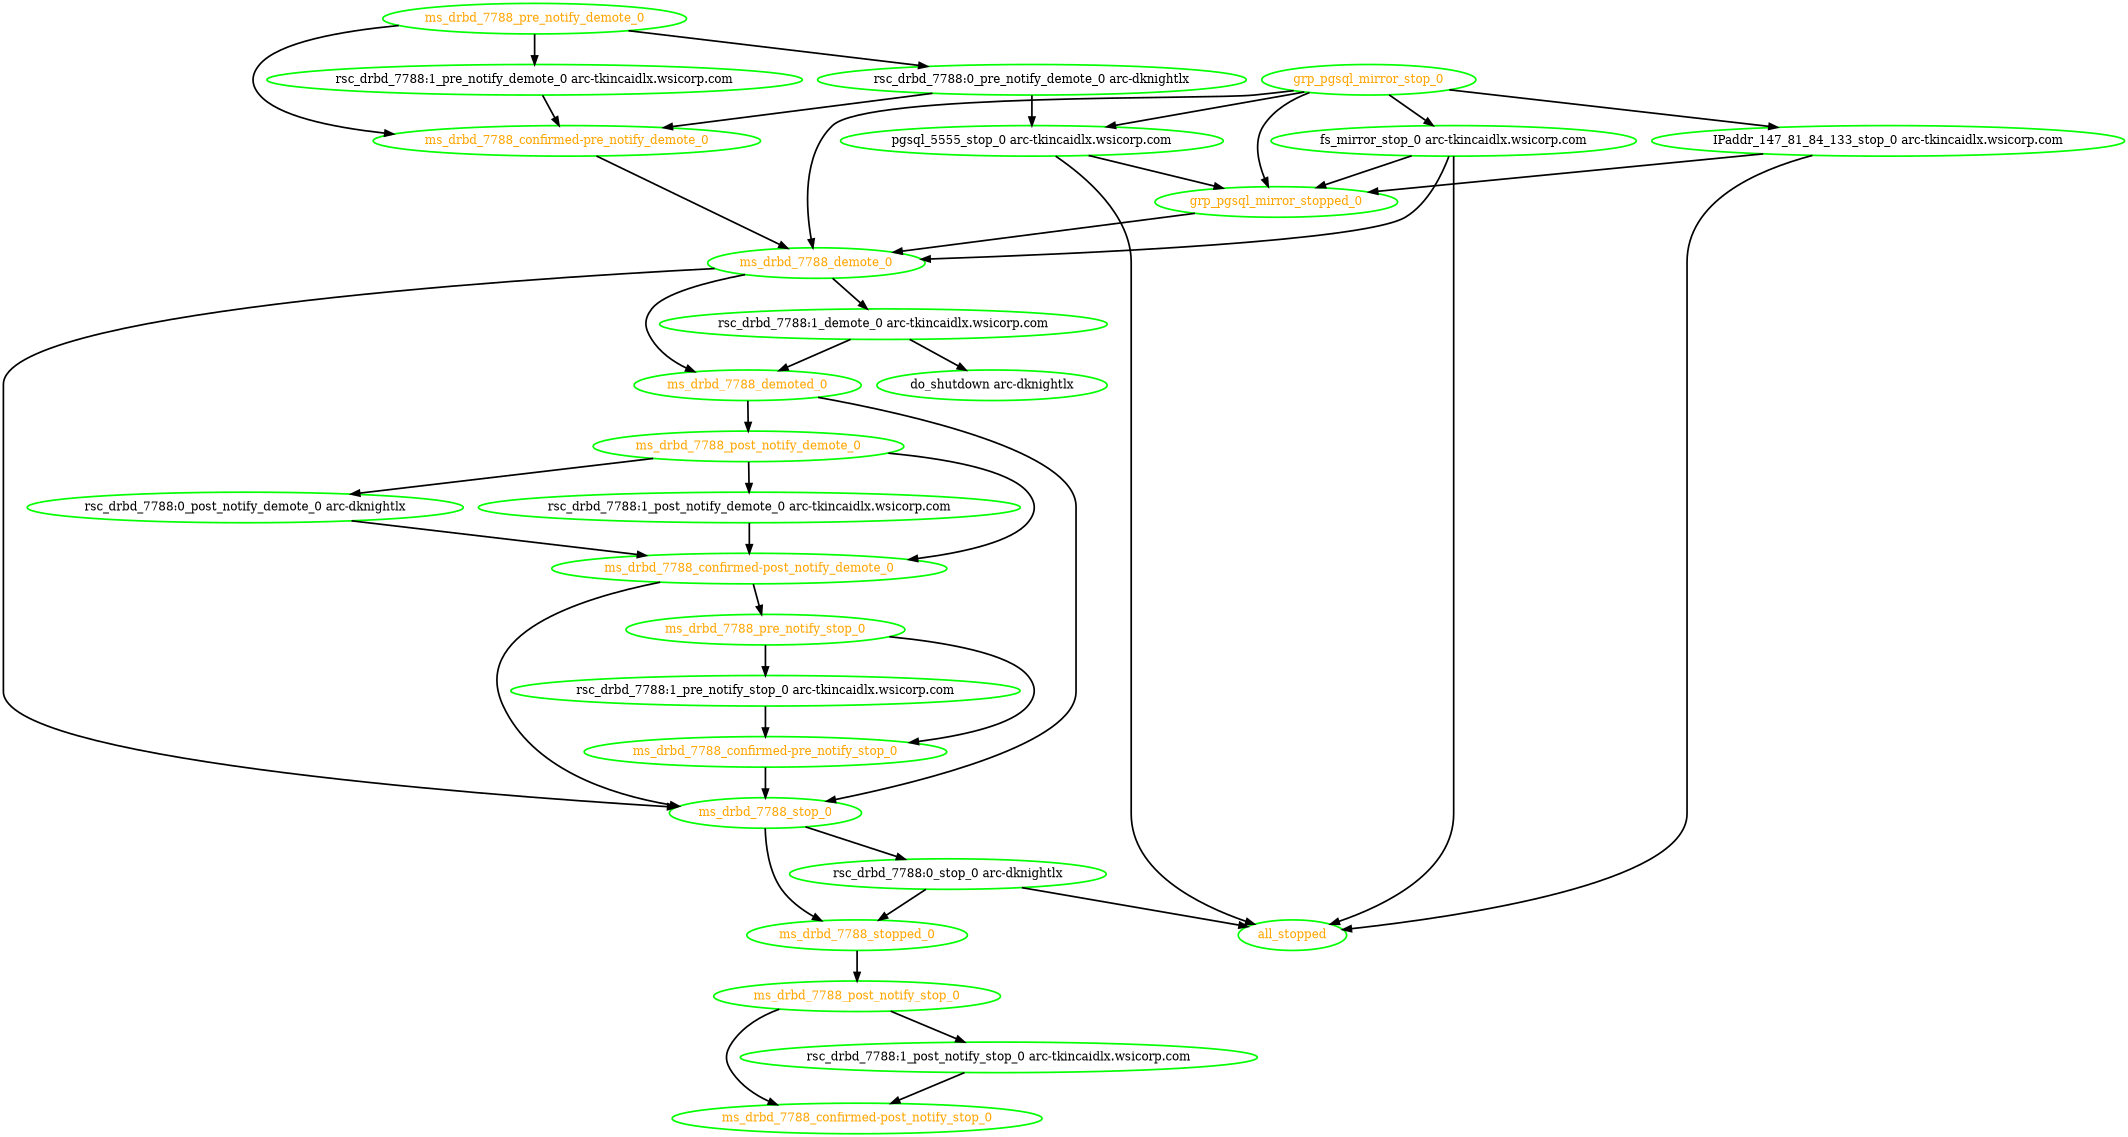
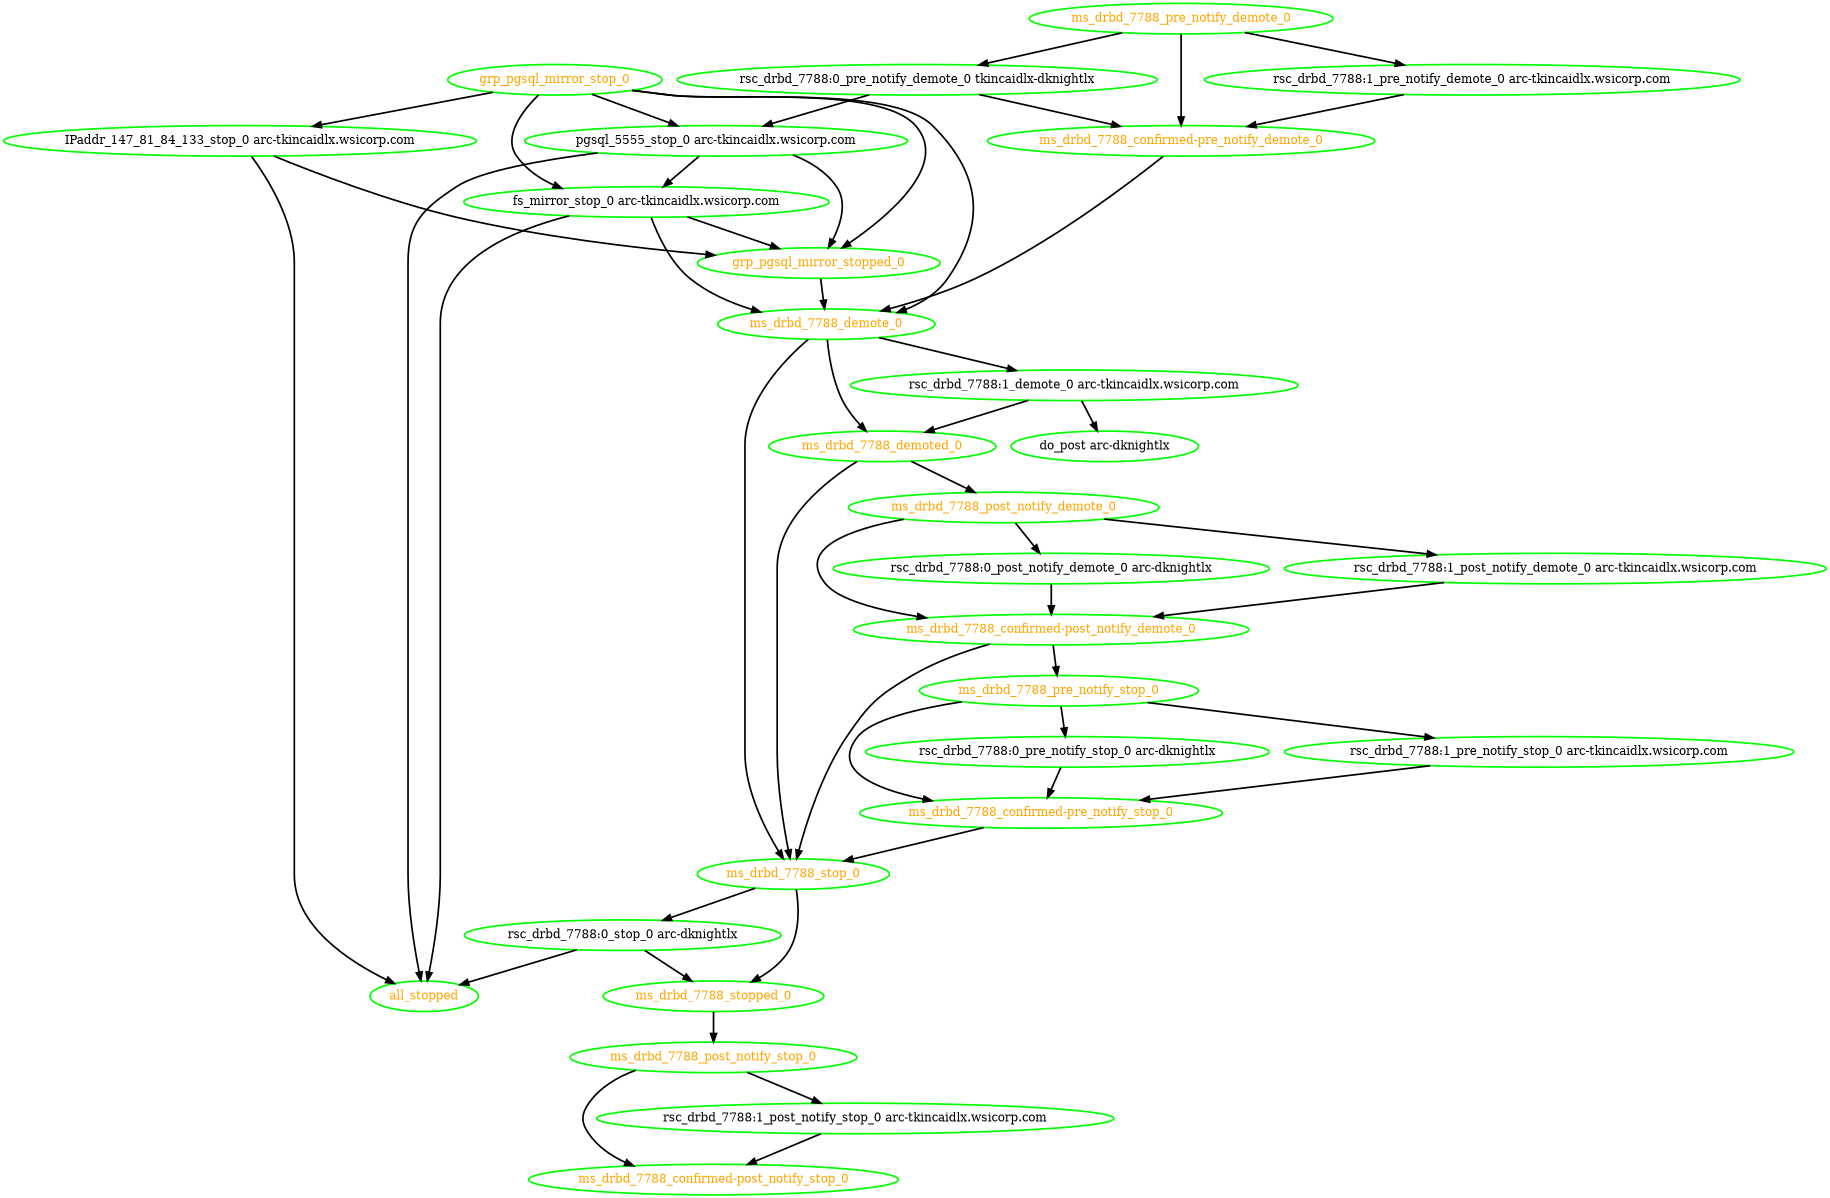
node "rsc_drbd_7788:0_pre_notify_demote_0 arc-dknightlx": label "rsc_drbd_7788:0_pre_notify_demote_0 arc-dknightlx" -> "rsc_drbd_7788:0_pre_notify_demote_0 tkincaidlx-dknightlx"
edge "pgsql_5555_stop_0 arc-tkincaidlx.wsicorp.com" -> "fs_mirror_stop_0 arc-tkincaidlx.wsicorp.com": added
node "do_shutdown arc-dknightlx": label "do_shutdown arc-dknightlx" -> "do_post arc-dknightlx"
node "rsc_drbd_7788:0_pre_notify_stop_0 arc-dknightlx": added
